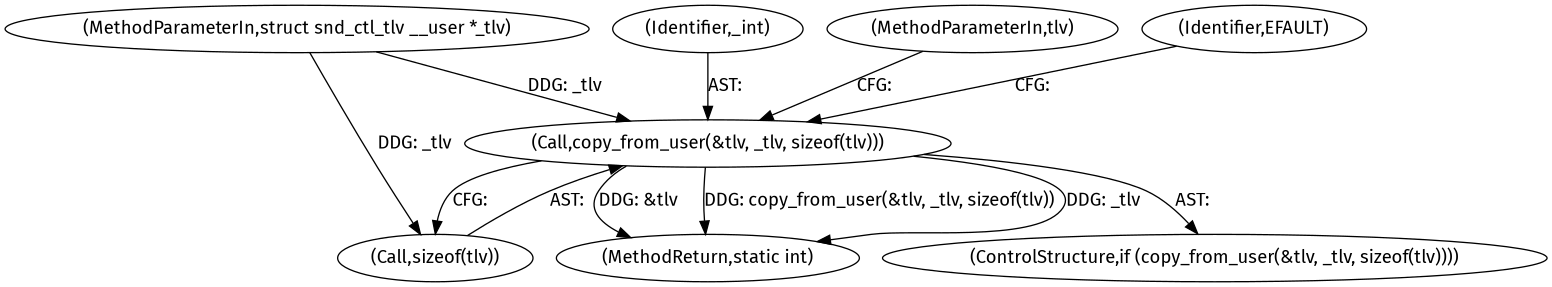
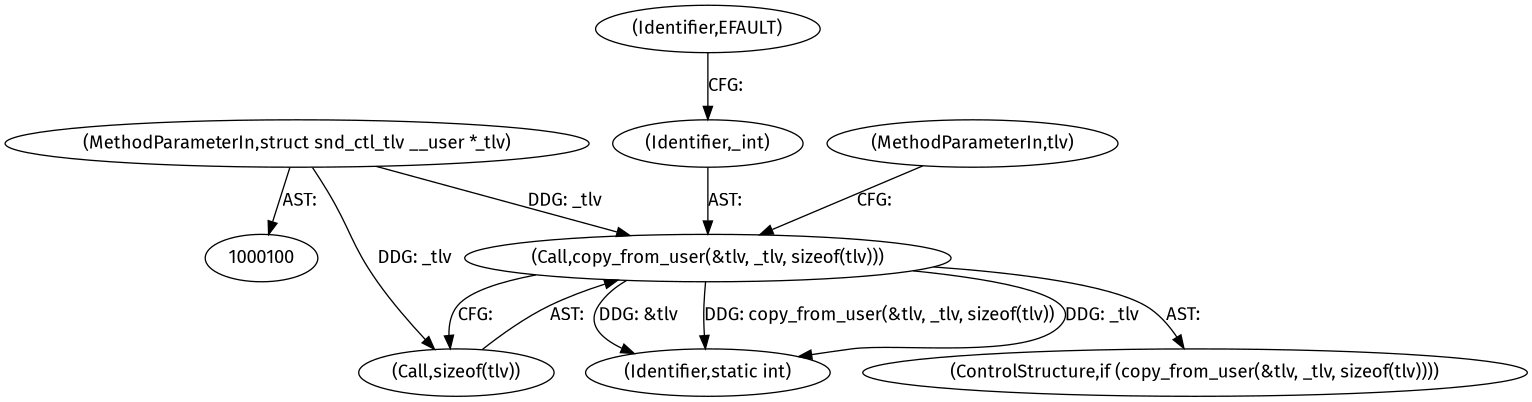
edge "(Identifier,EFAULT)" -> "(Call,copy_from_user(&tlv, _tlv, sizeof(tlv)))": now "(Identifier,EFAULT)" -> "(Identifier,_int)"
node "1000100": added
node "(MethodReturn,static int)": label "(MethodReturn,static int)" -> "(Identifier,static int)"
